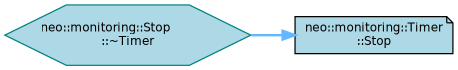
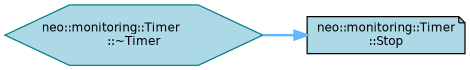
node "neo::monitoring::Stop ::~Timer": label "neo::monitoring::Stop ::~Timer" -> "neo::monitoring::Timer ::~Timer"
